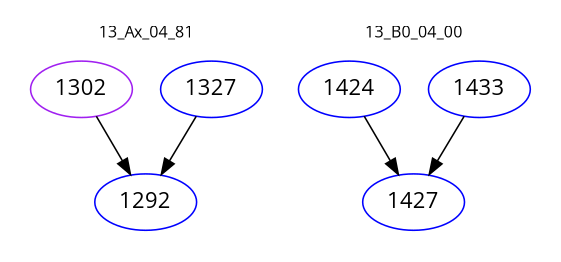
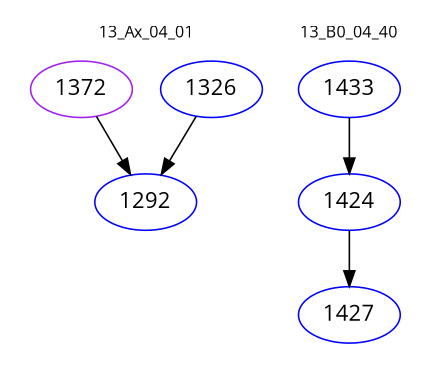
cluster "13_Ax_04_81": label "13_Ax_04_81" -> "13_Ax_04_01"
cluster "13_B0_04_00": label "13_B0_04_00" -> "13_B0_04_40"
node "1302": label "1302" -> "1372"
node "1327": label "1327" -> "1326"
edge "1433" -> "1427": now "1433" -> "1424"
